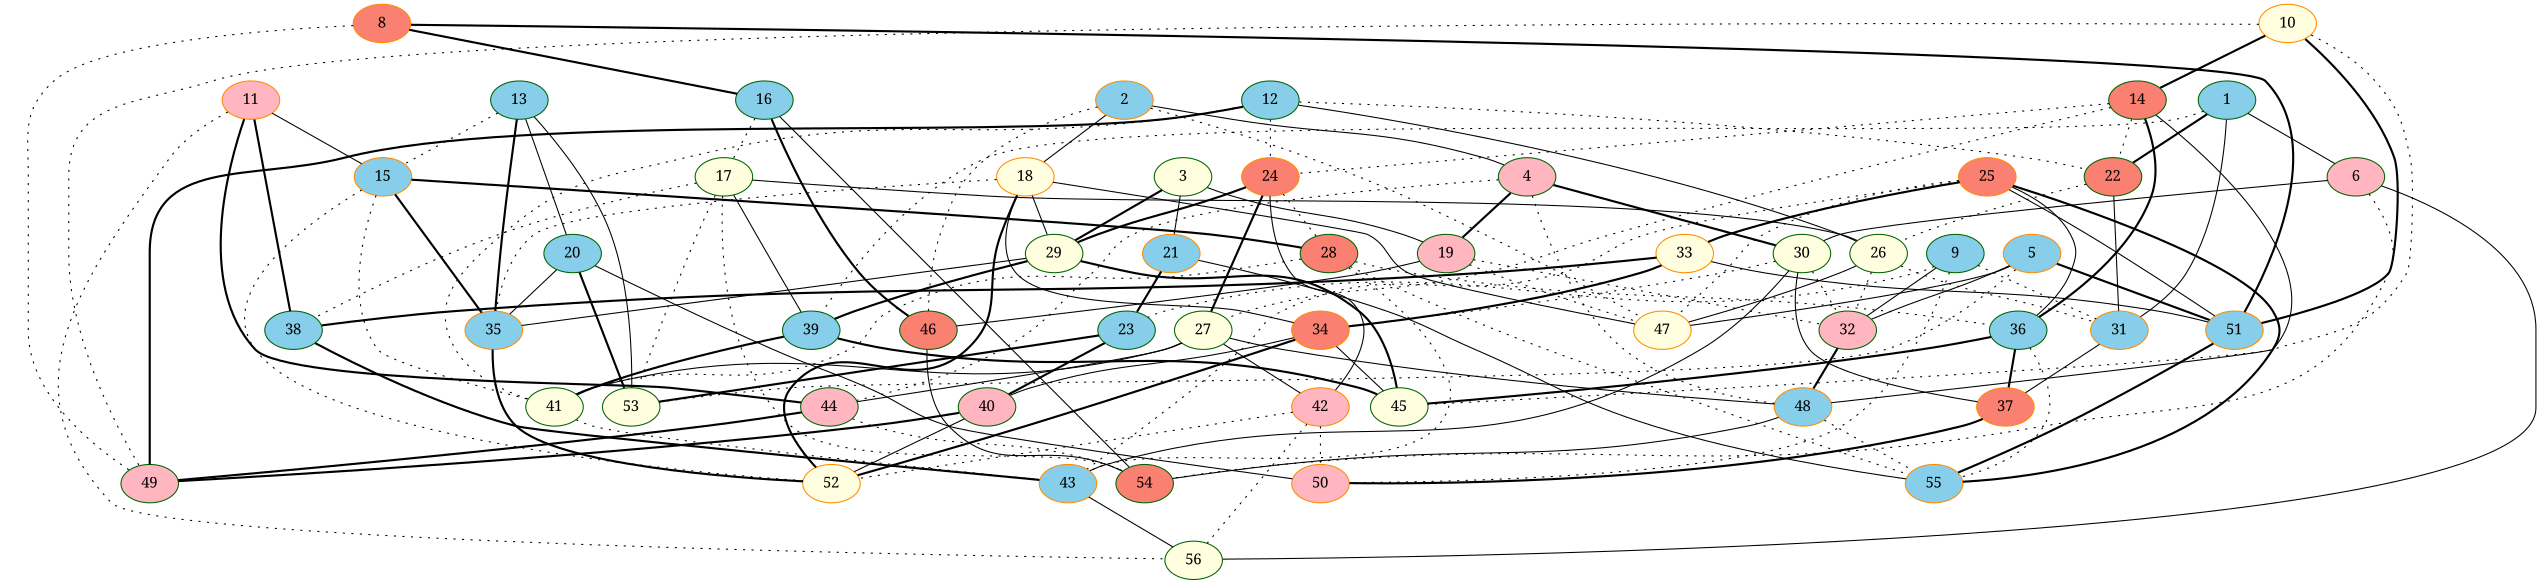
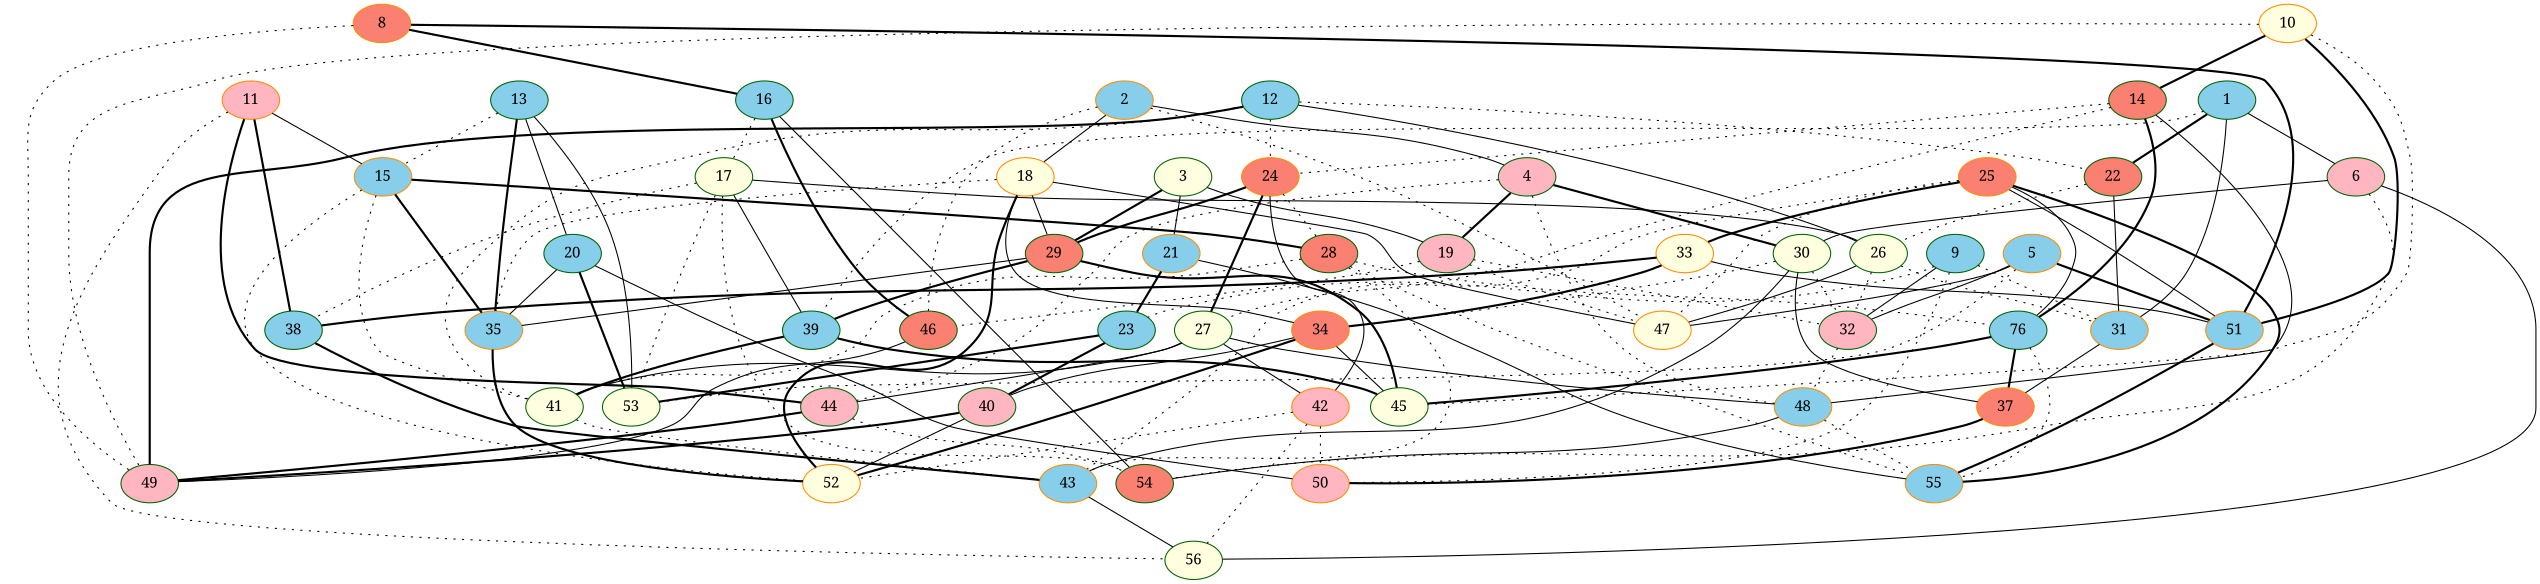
edge "14" -- "22": removed
node "29": fillcolor lightyellow -> salmon
edge "19" -- "46": style solid -> dotted
node "36": label "36" -> "76"
edge "32" -- "48": style bold -> dotted
edge "46" -- "54": now "46" -- "49"
